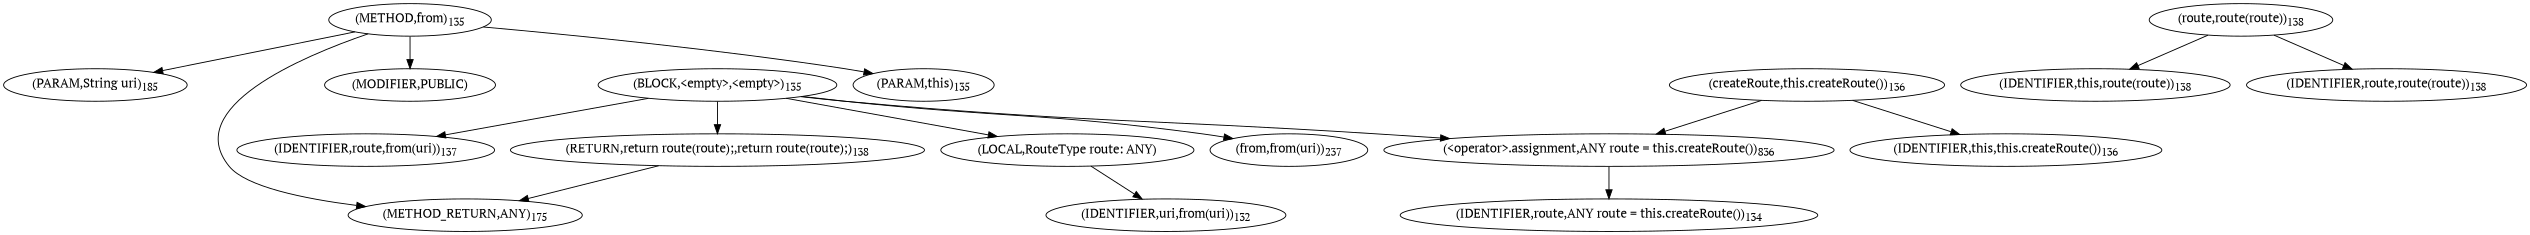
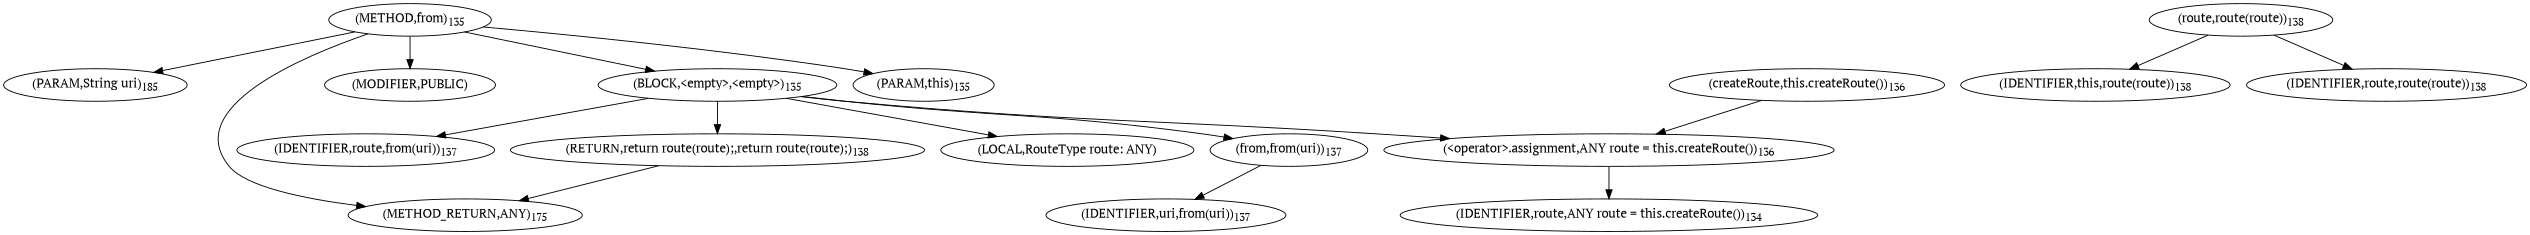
edge "(METHOD,from)" -> "(BLOCK,<empty>,<empty>)": added
node "(from,from(uri))": text "237" -> "137"
node "(<operator>.assignment,ANY route = this.createRoute())": text "836" -> "136"
node "(IDENTIFIER,this,this.createRoute())": removed
edge "(LOCAL,RouteType route: ANY)" -> "(IDENTIFIER,uri,from(uri))": now "(from,from(uri))" -> "(IDENTIFIER,uri,from(uri))"
node "(IDENTIFIER,uri,from(uri))": text "132" -> "137"
